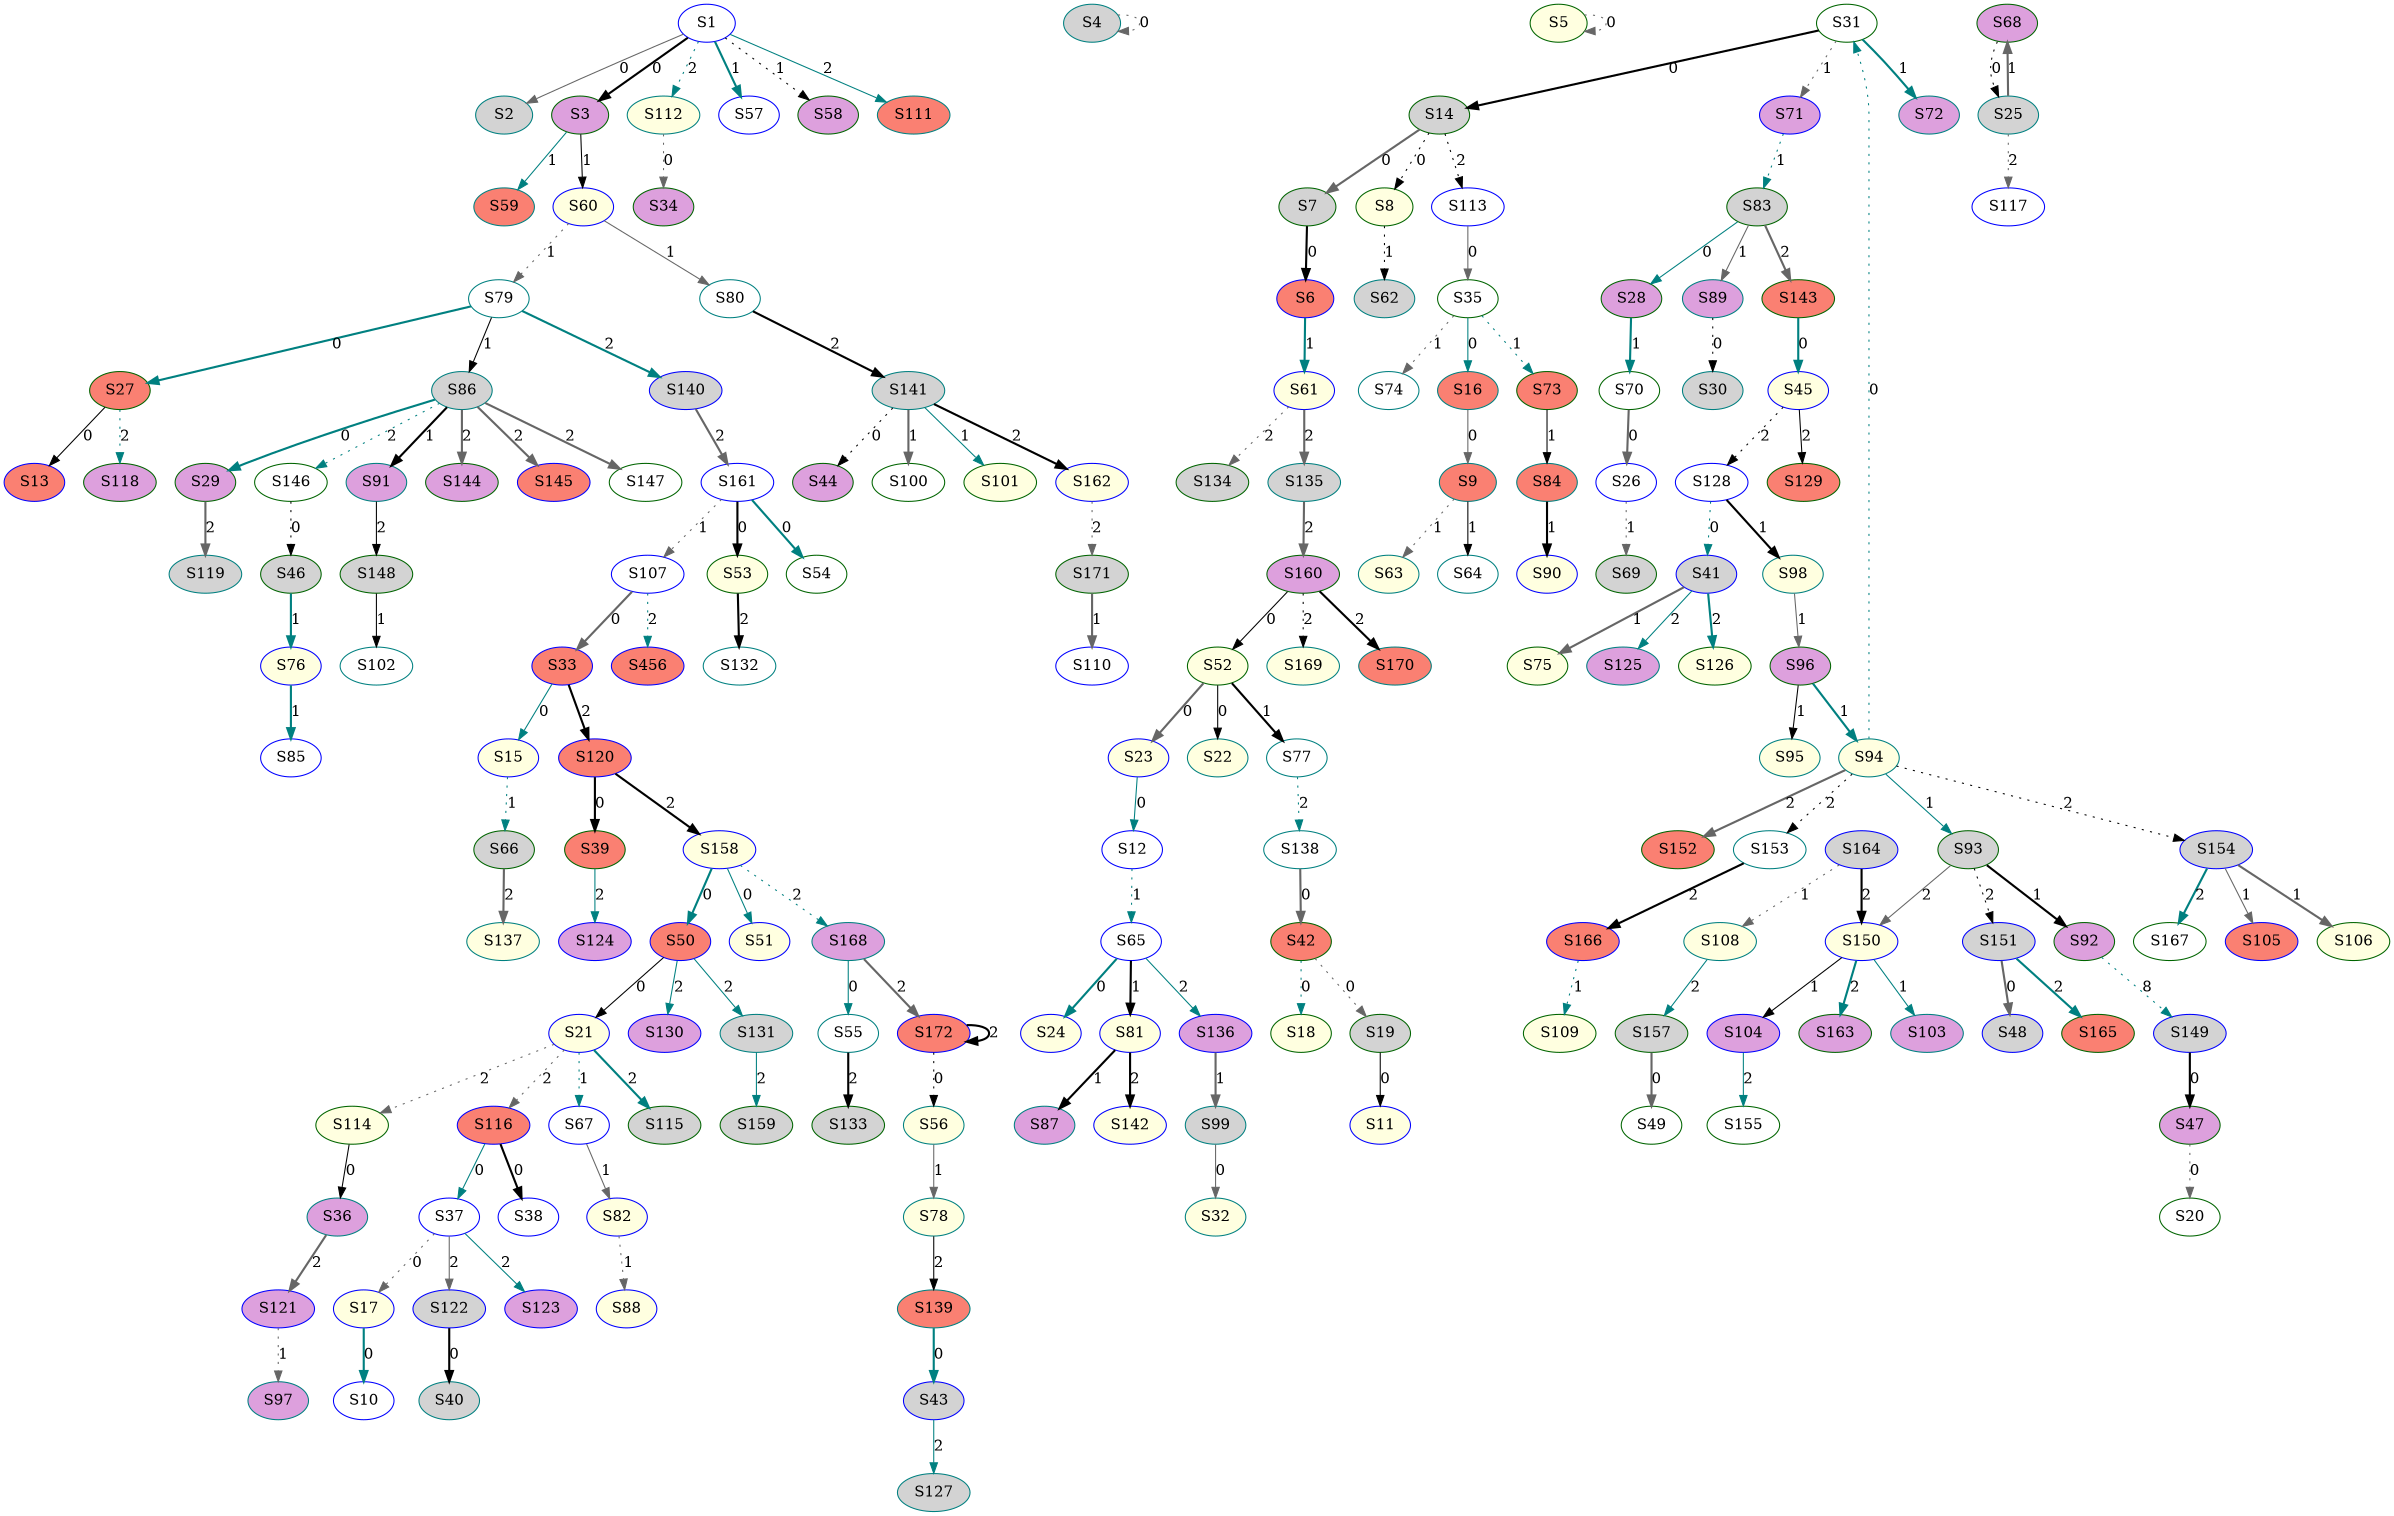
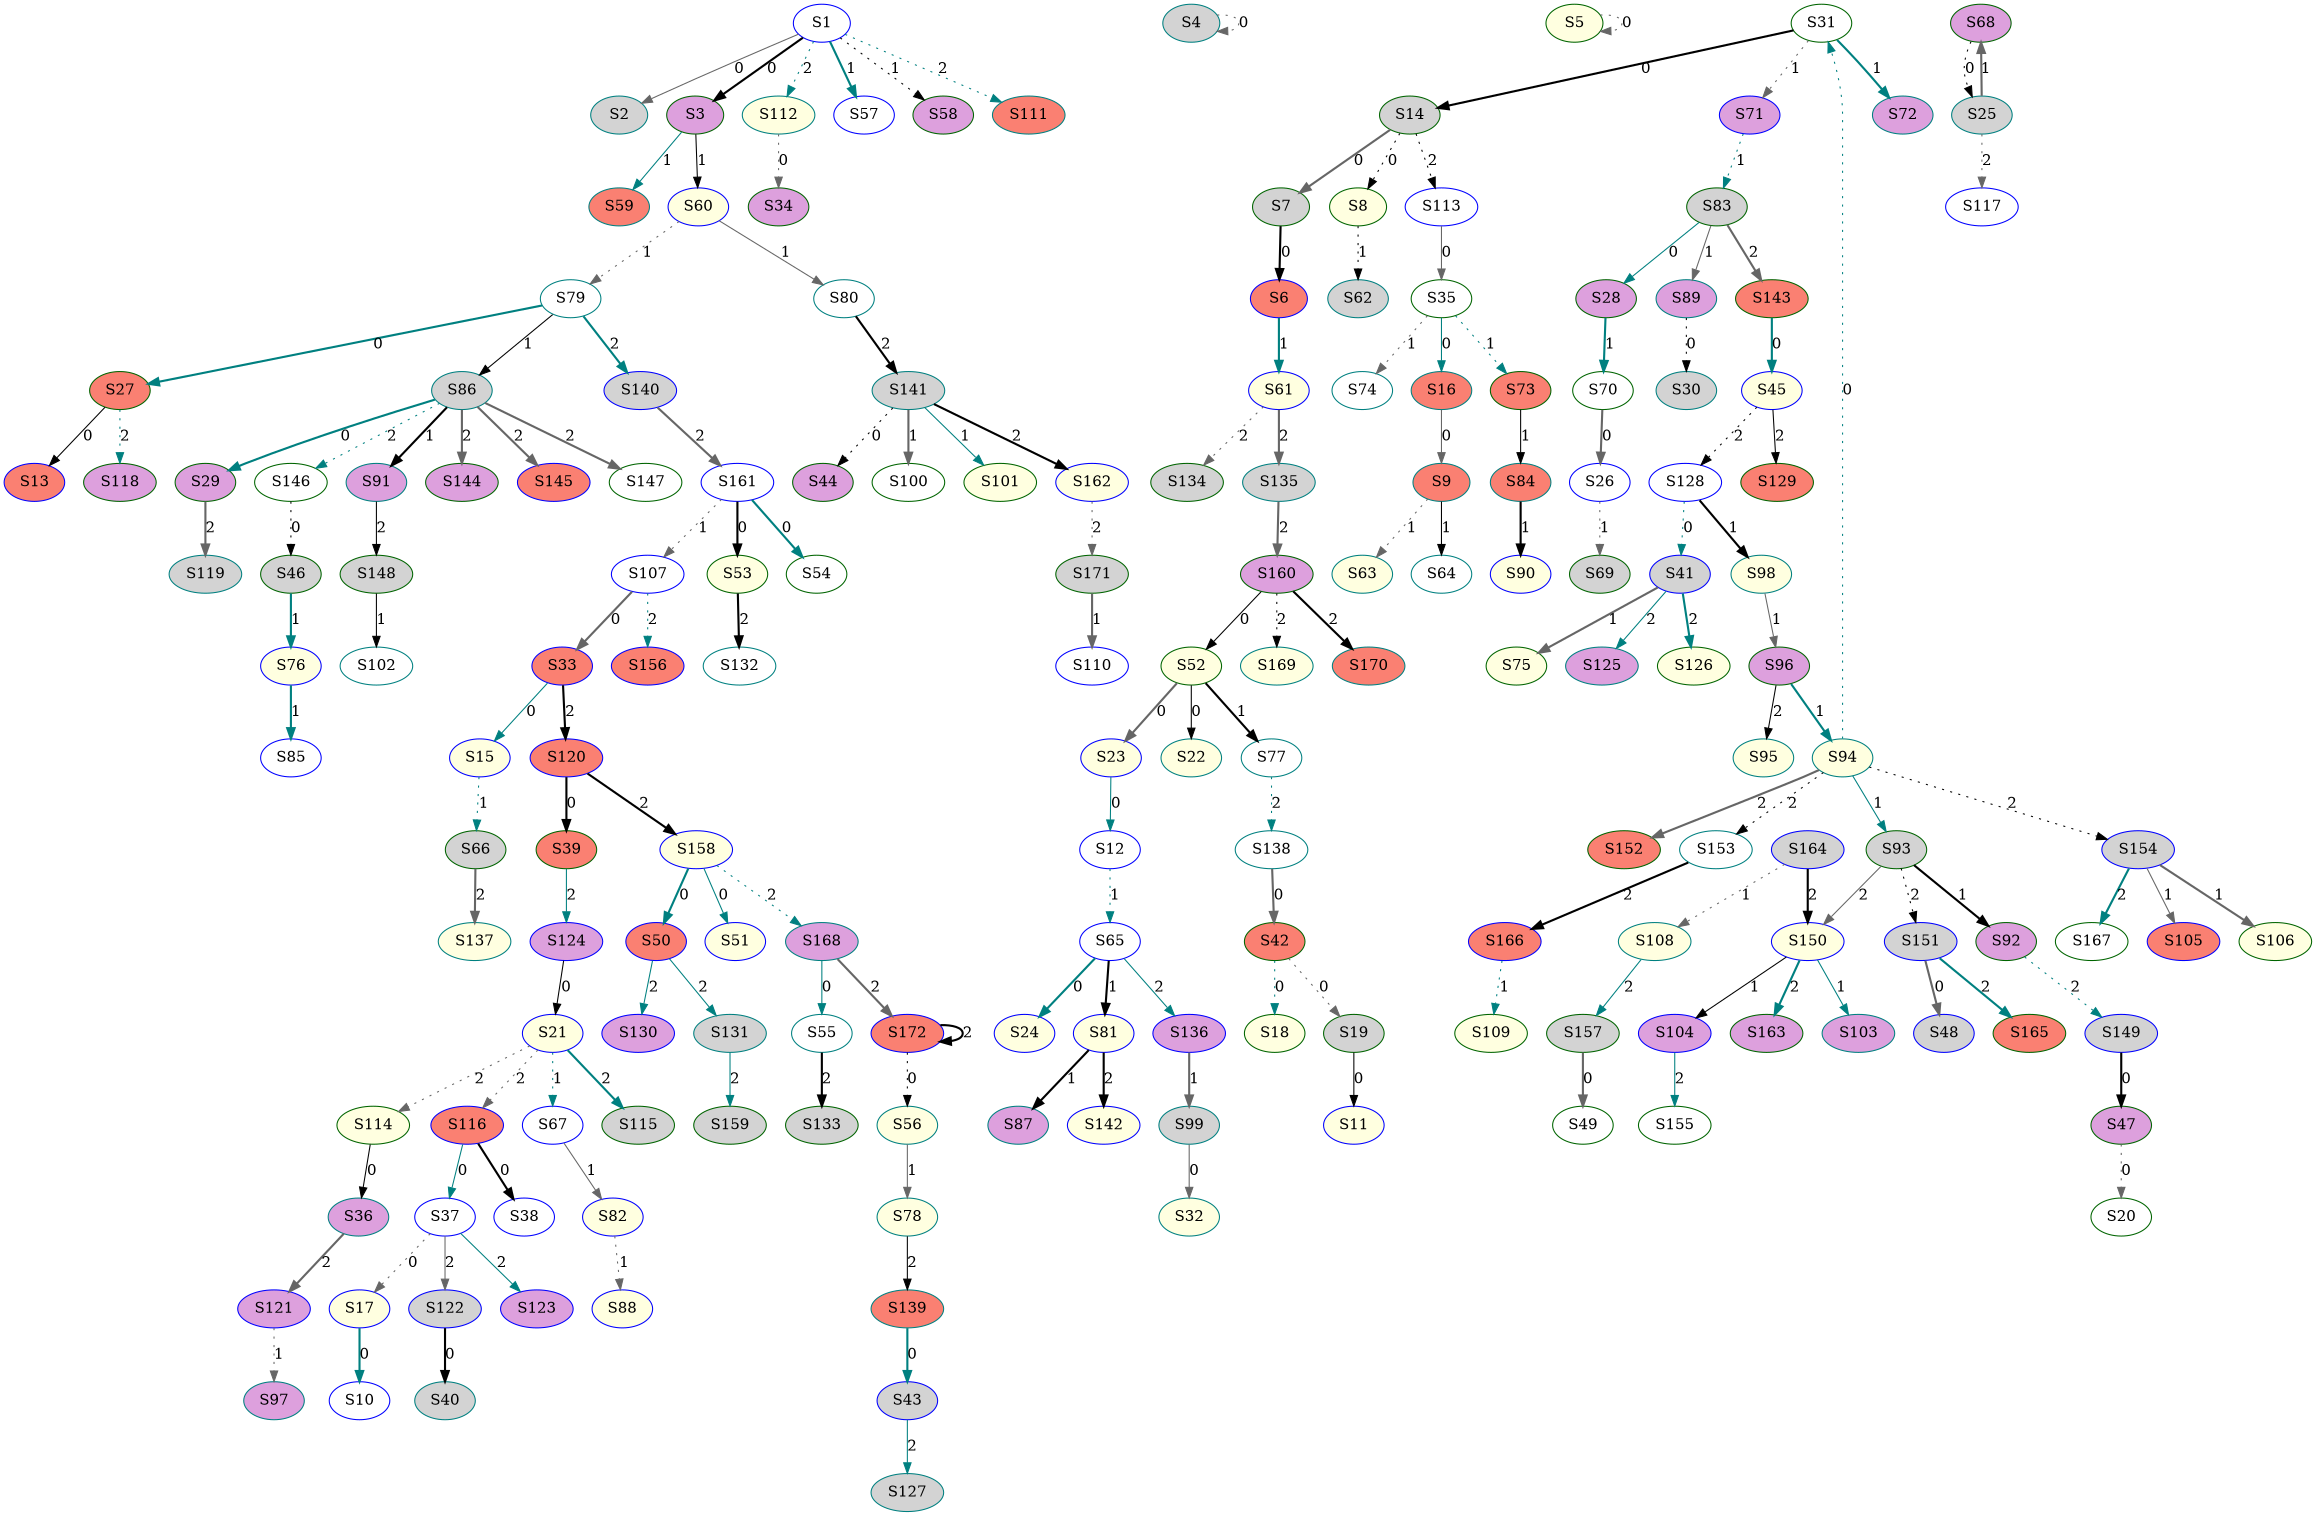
edge "S1" -> "S111": style solid -> dotted
node "S456": label "S456" -> "S156"
edge "S96" -> "S95": label "1" -> "2"
edge "S50" -> "S21": now "S124" -> "S21"
edge "S92" -> "S149": label "8" -> "2"
